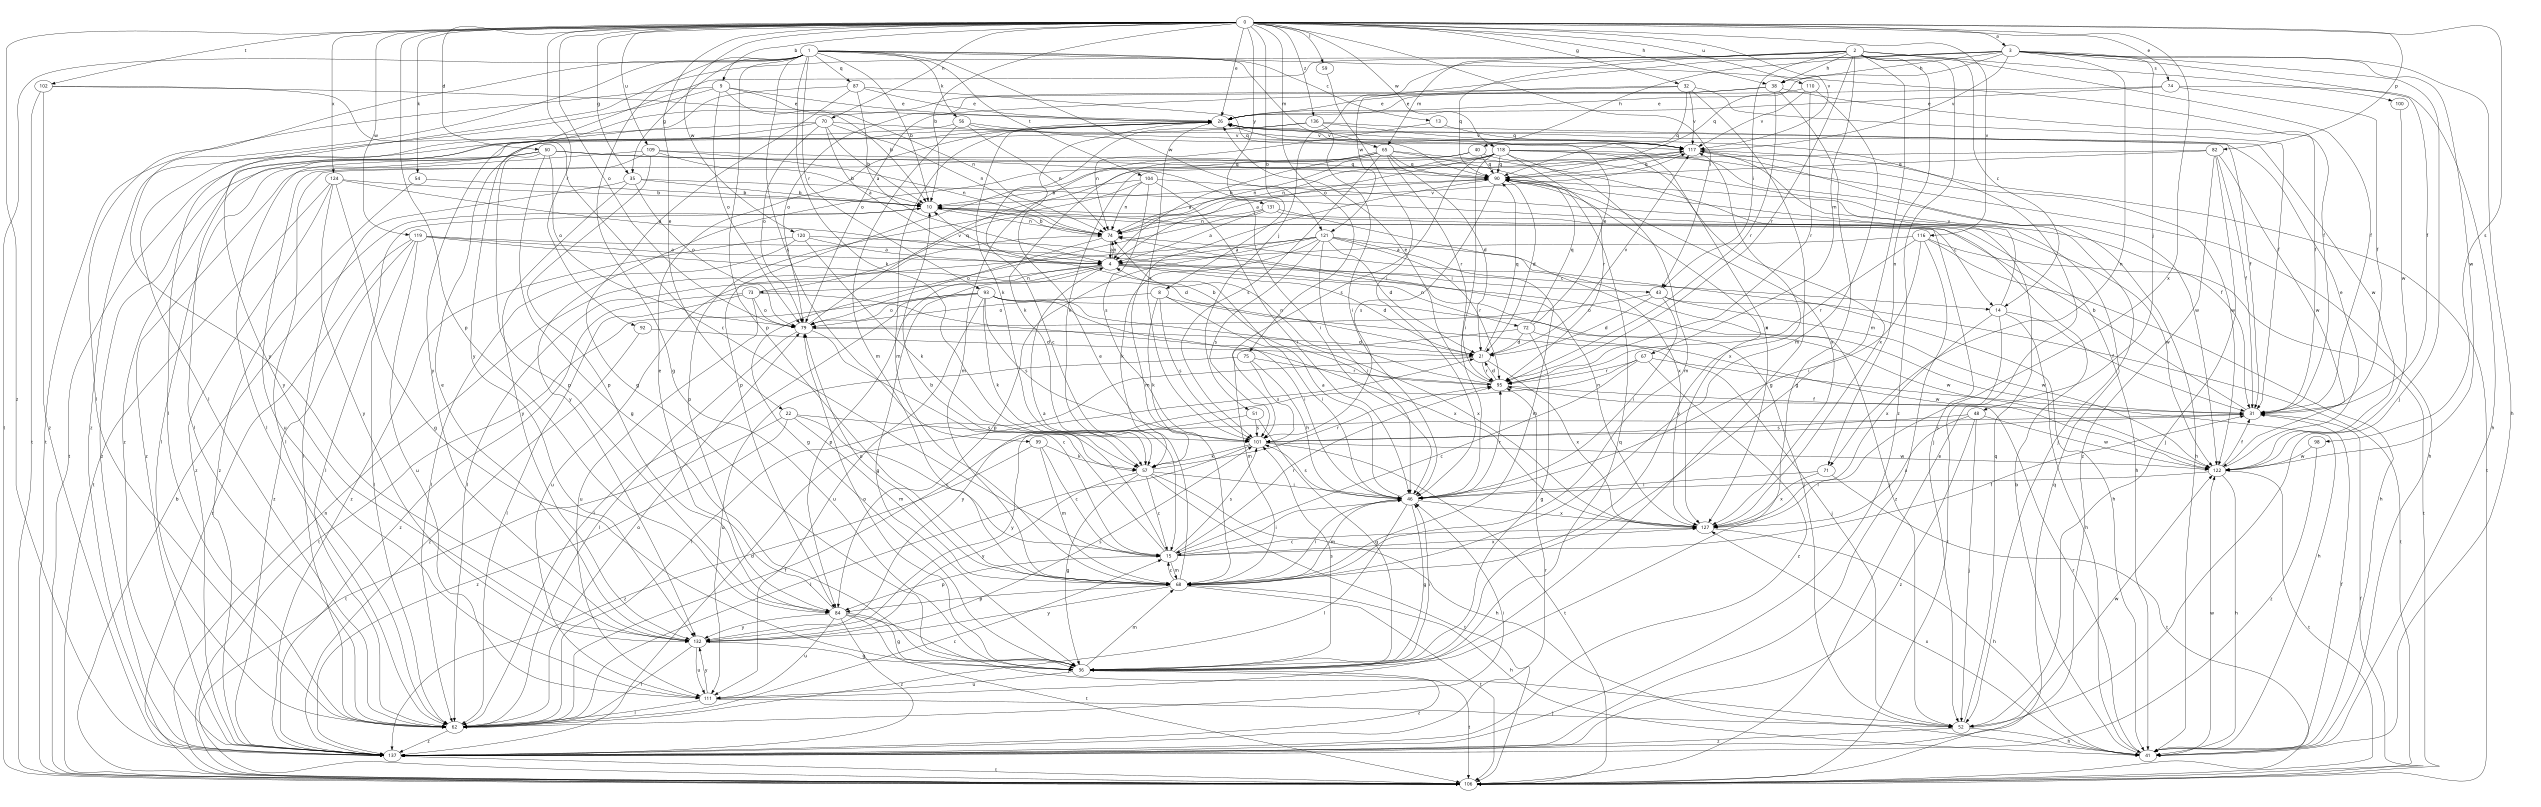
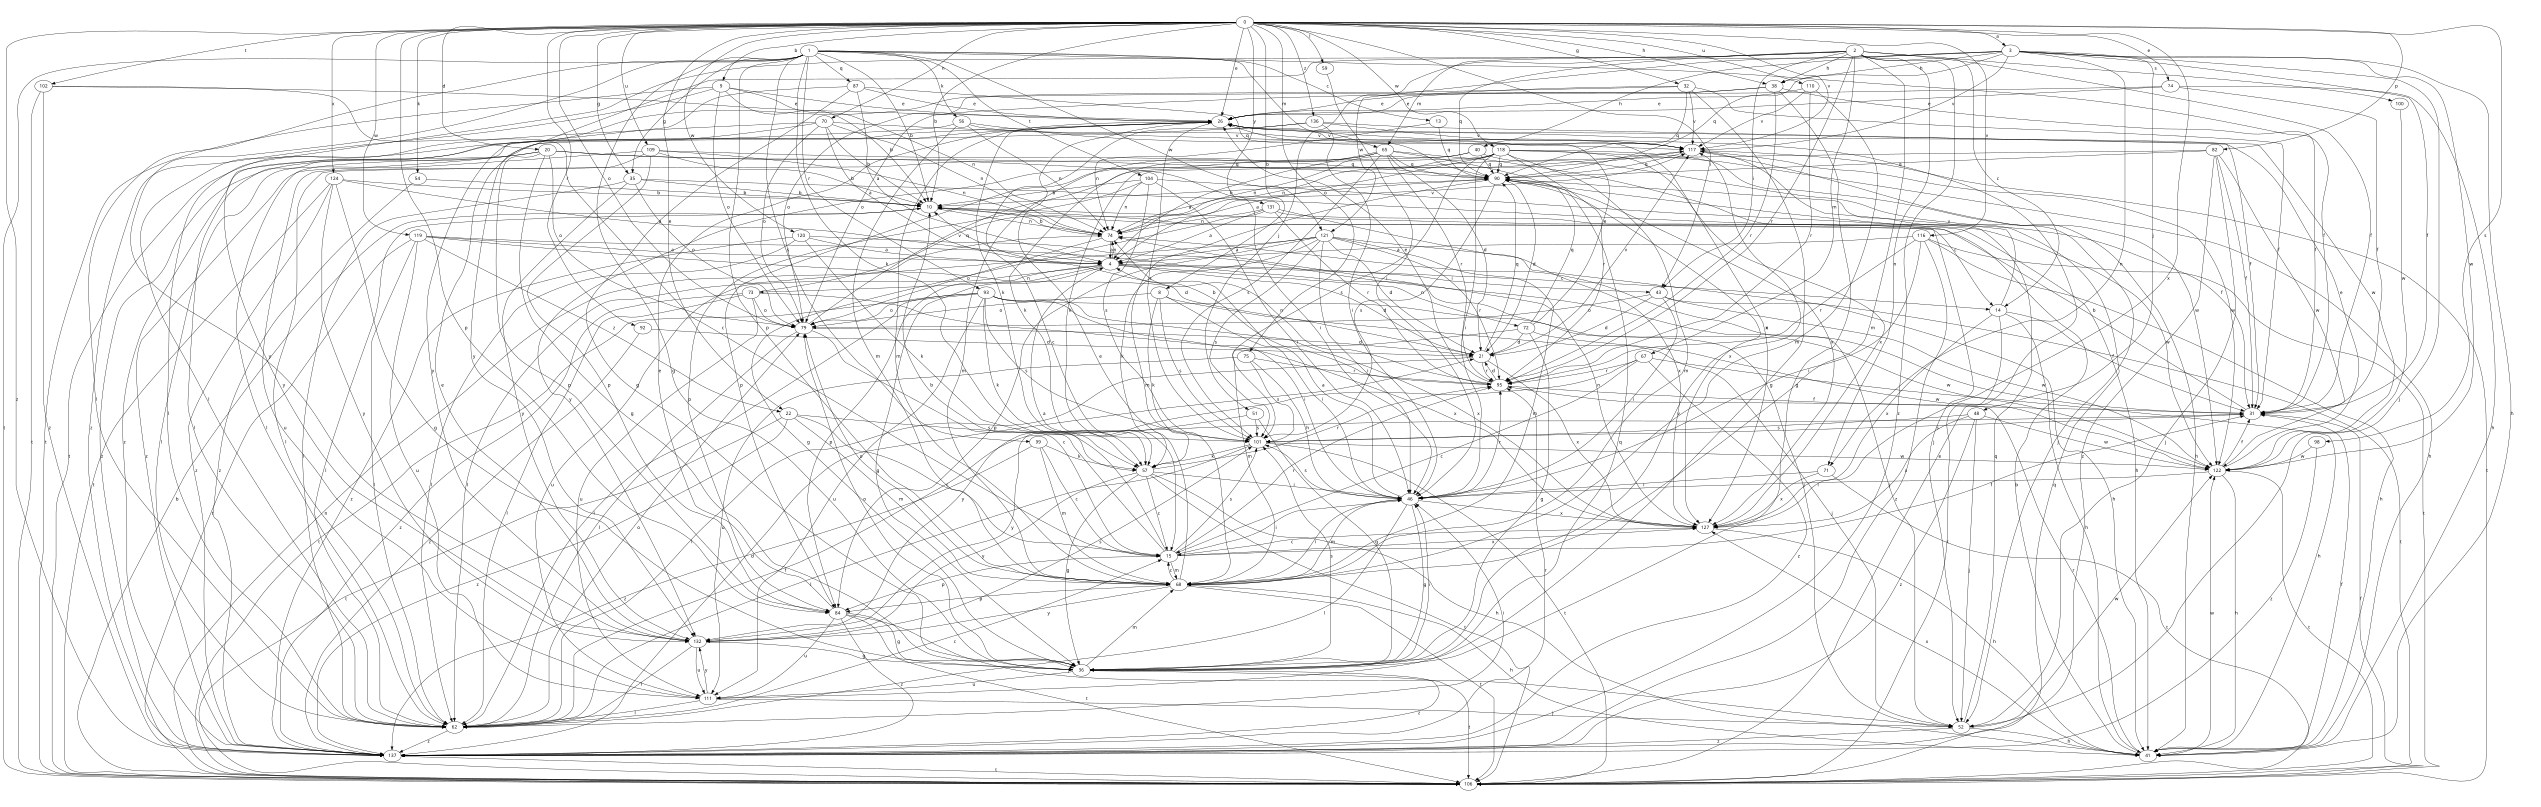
edge "13" -> "117": now "13" -> "90"
node "60": label "60" -> "20"
edge "131" -> "95": added, label "r"
edge "119" -> "137": now "119" -> "22"
edge "84" -> "132": removed, label "y"
